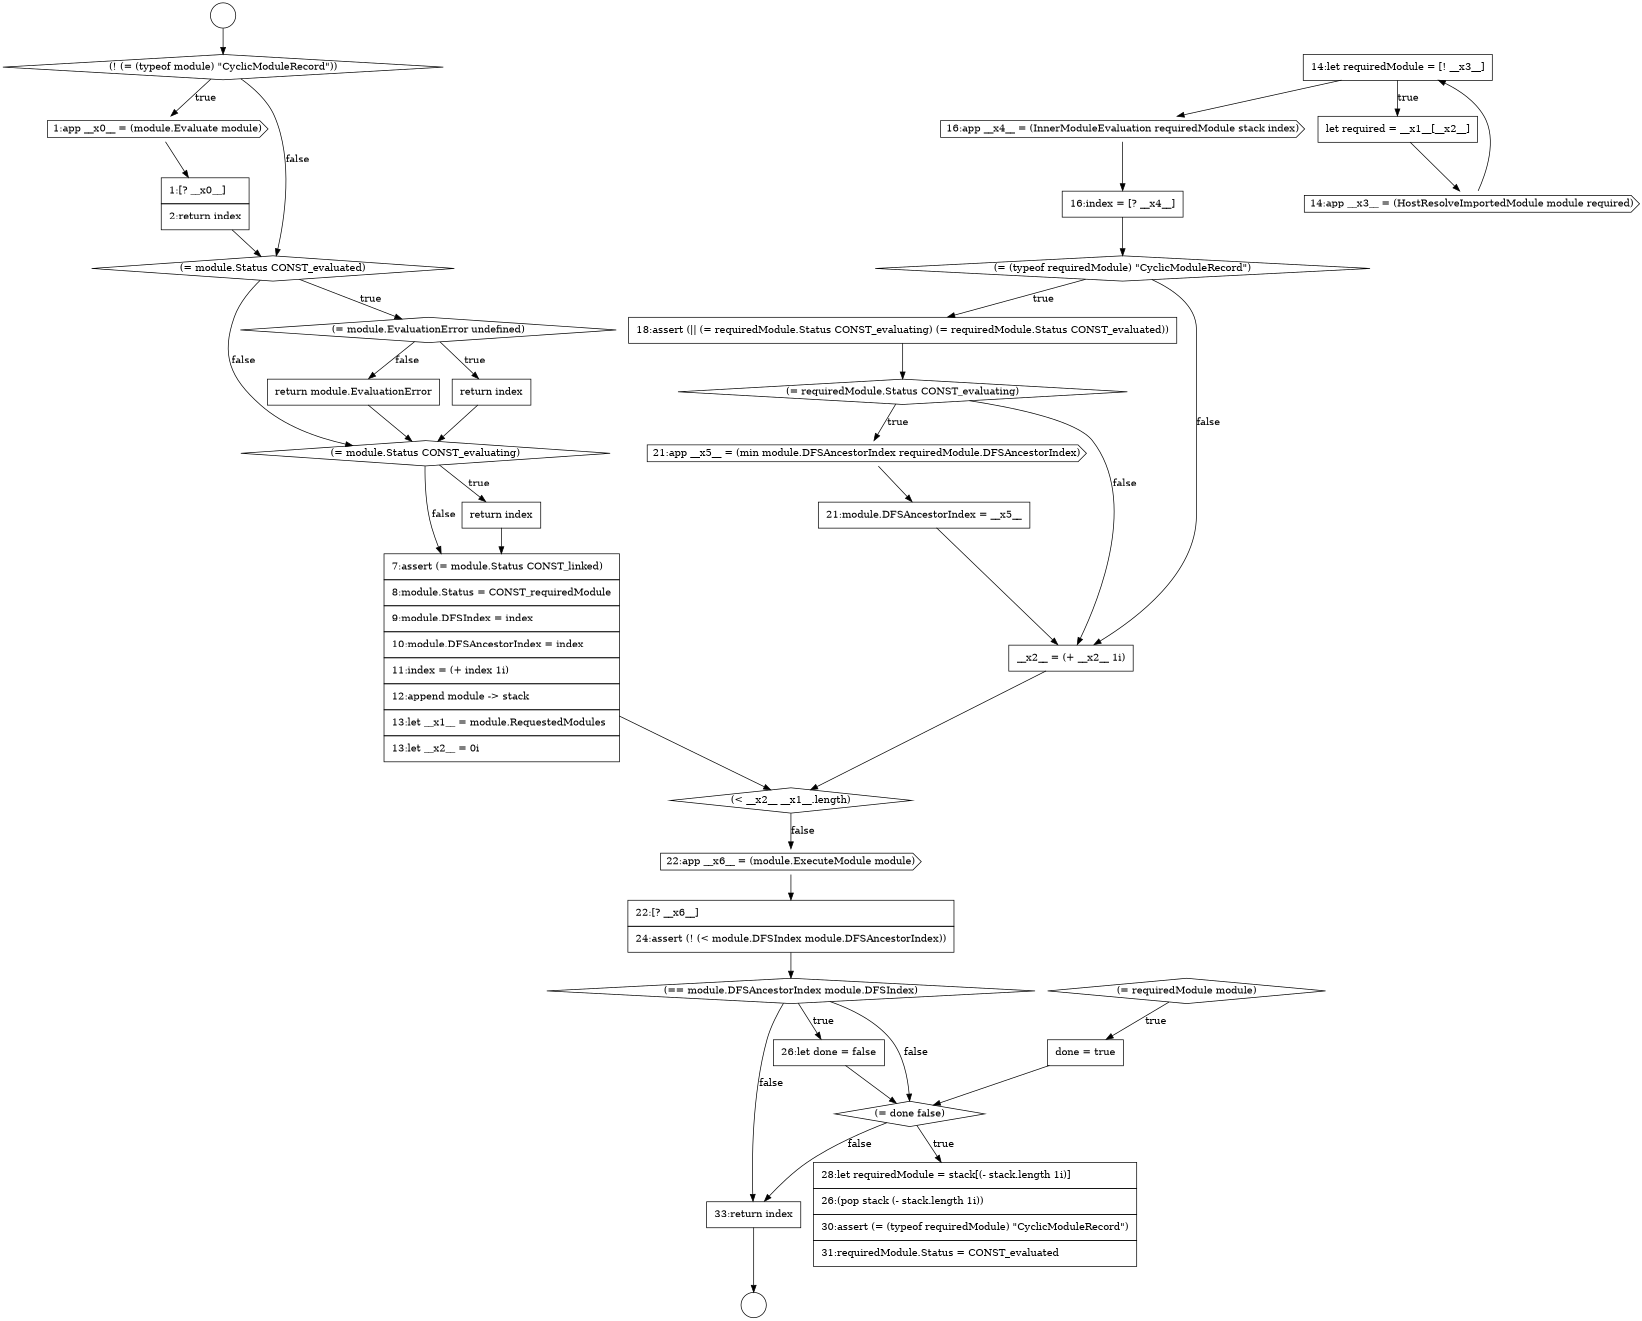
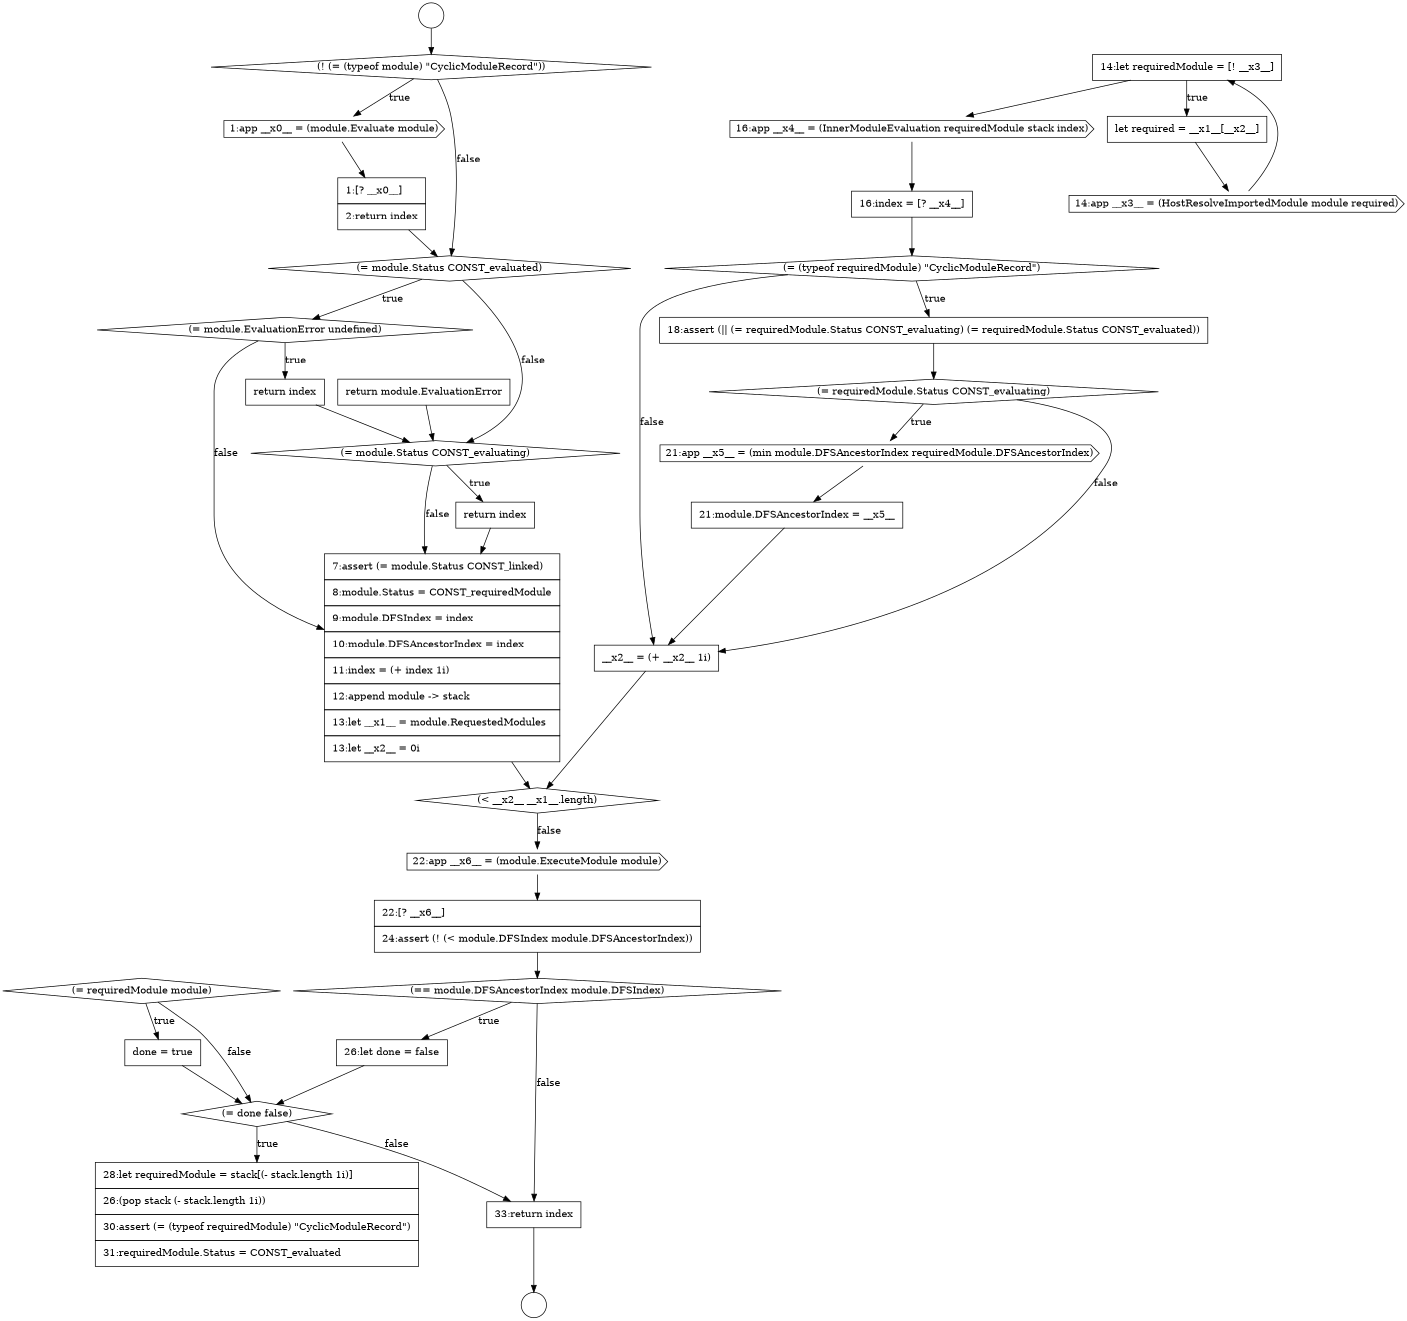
edge "(= module.EvaluationError undefined)" -> "return module.EvaluationError": now "(= module.EvaluationError undefined)" -> "7:assert (= module.Status CONST_linked)"
edge "(== module.DFSAncestorIndex module.DFSIndex)" -> "(= done false)": now "(= requiredModule module)" -> "(= done false)"
